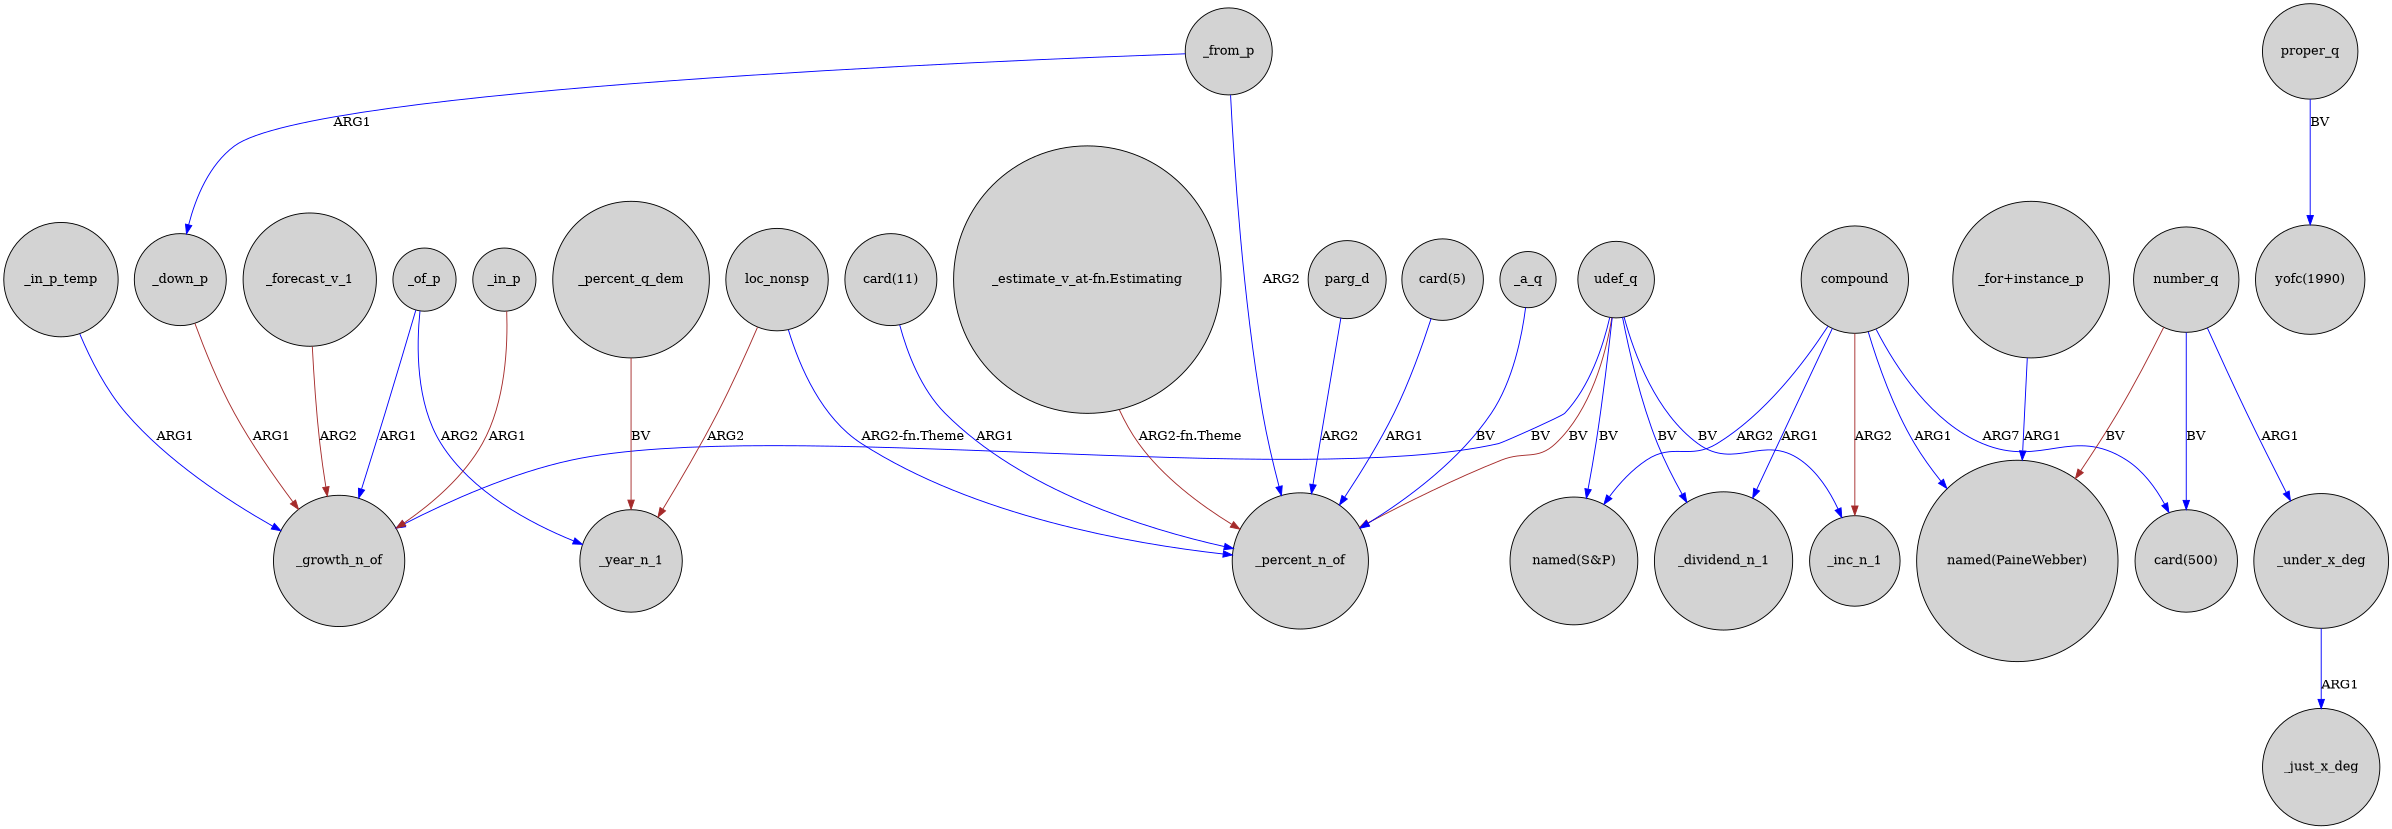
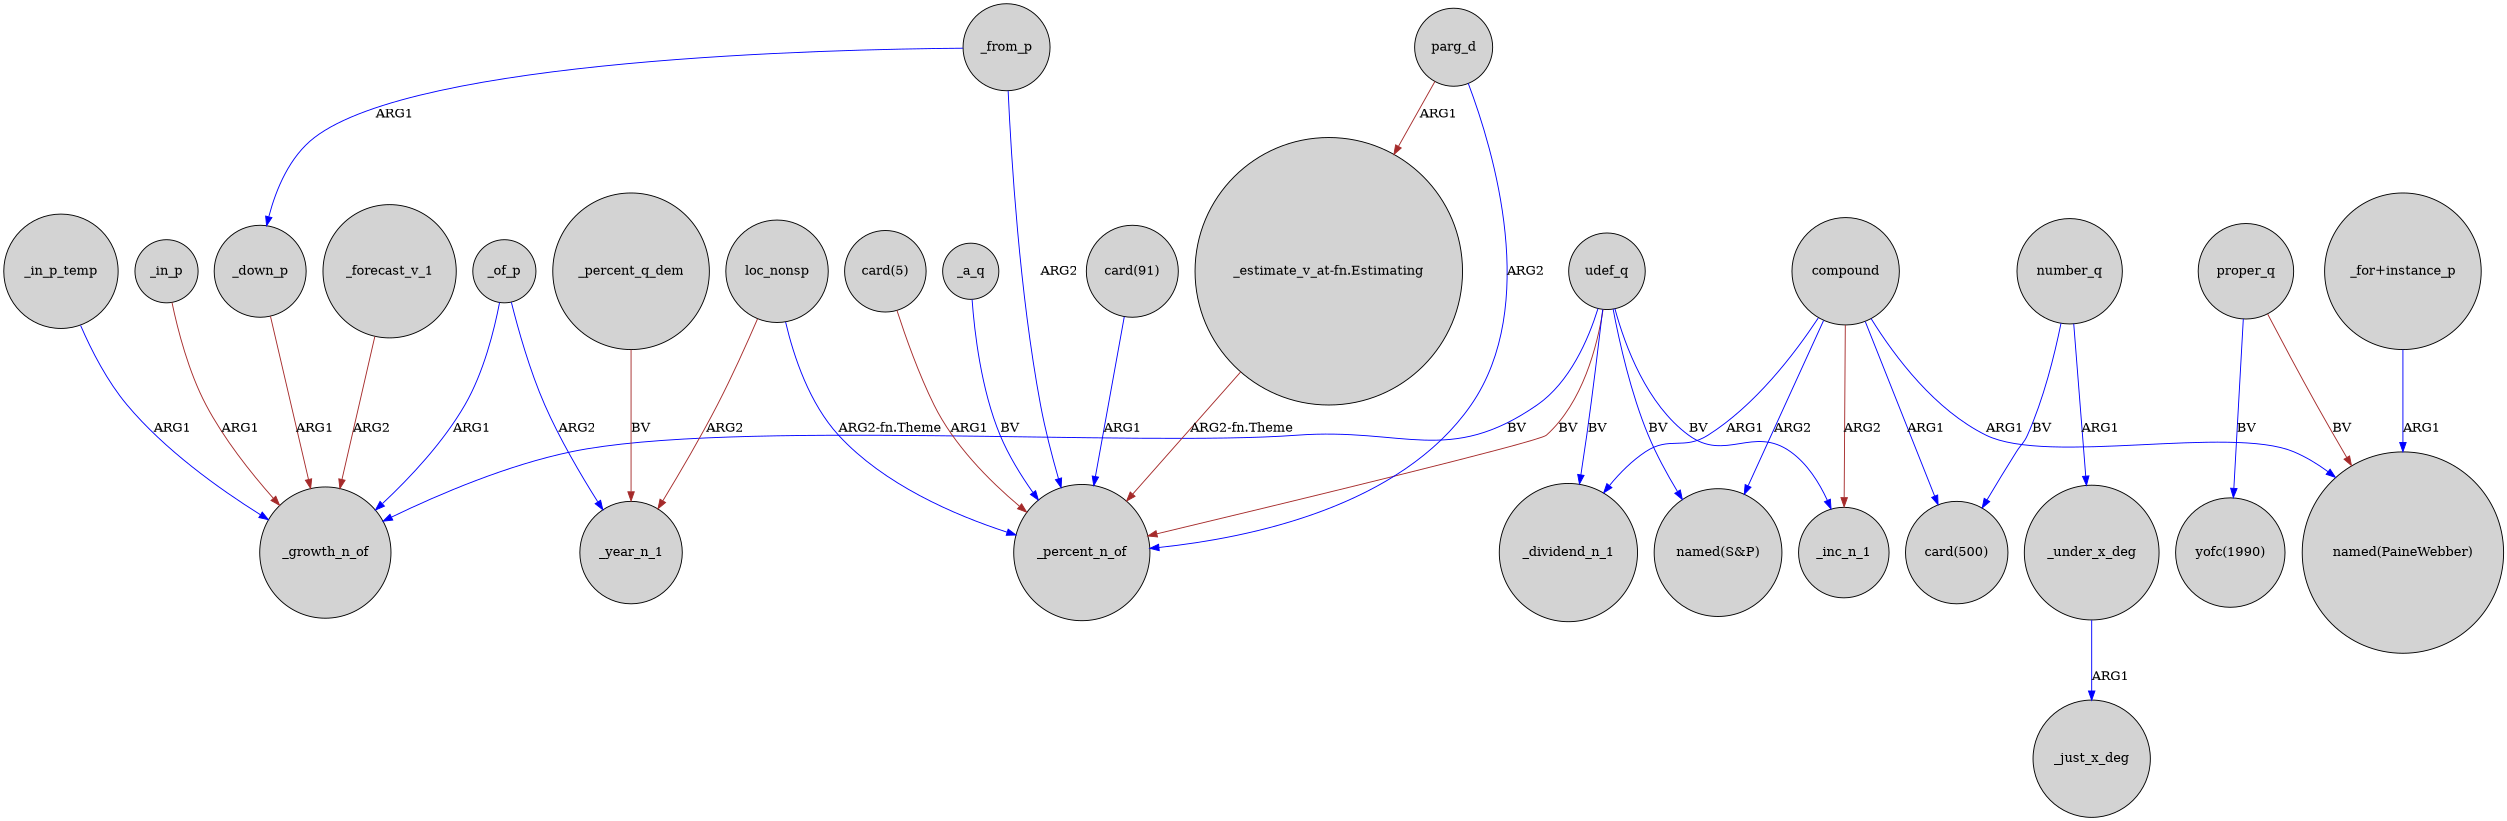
edge "parg_d" -> "_estimate_v_at-fn.Estimating": added, label "ARG1"
node "card(11)": label "card(11)" -> "card(91)"
edge "number_q" -> "named(PaineWebber)": now "proper_q" -> "named(PaineWebber)"
edge "card(5)" -> "_percent_n_of": color blue -> brown
edge "compound" -> "card(500)": label "ARG7" -> "ARG1"
